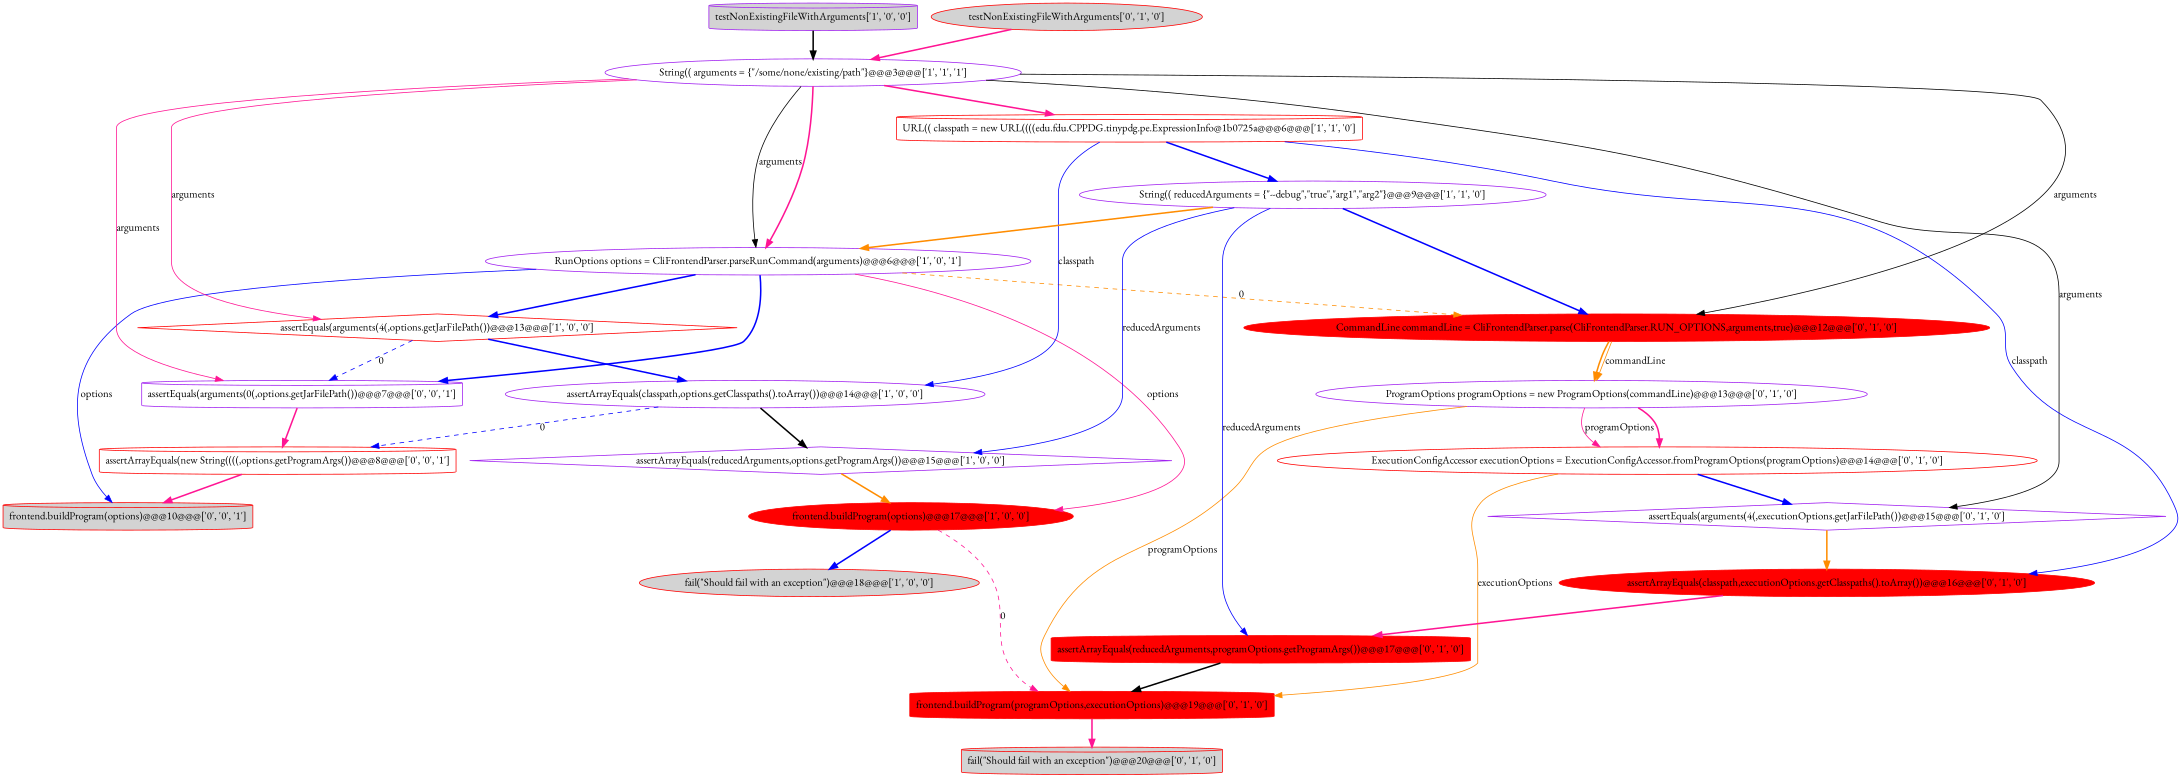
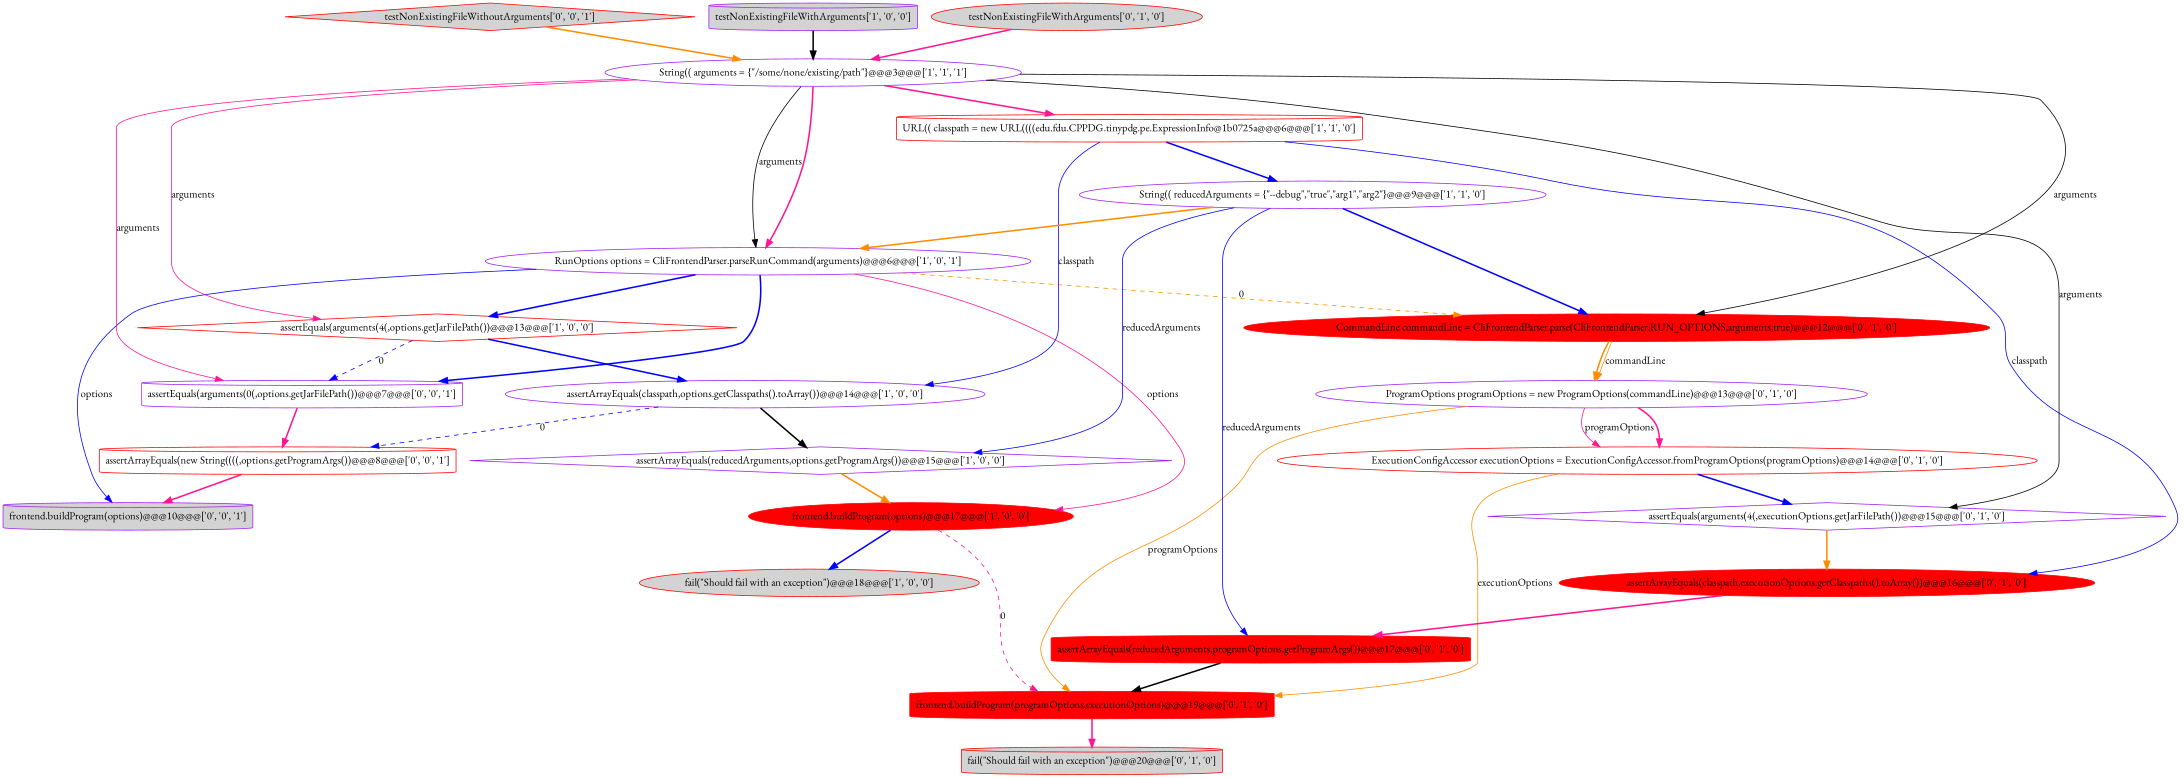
node "testNonExistingFileWithoutArguments['0', '0', '1']": added
node "frontend.buildProgram(options)@@@10@@@['0', '0', '1']": color red -> purple
